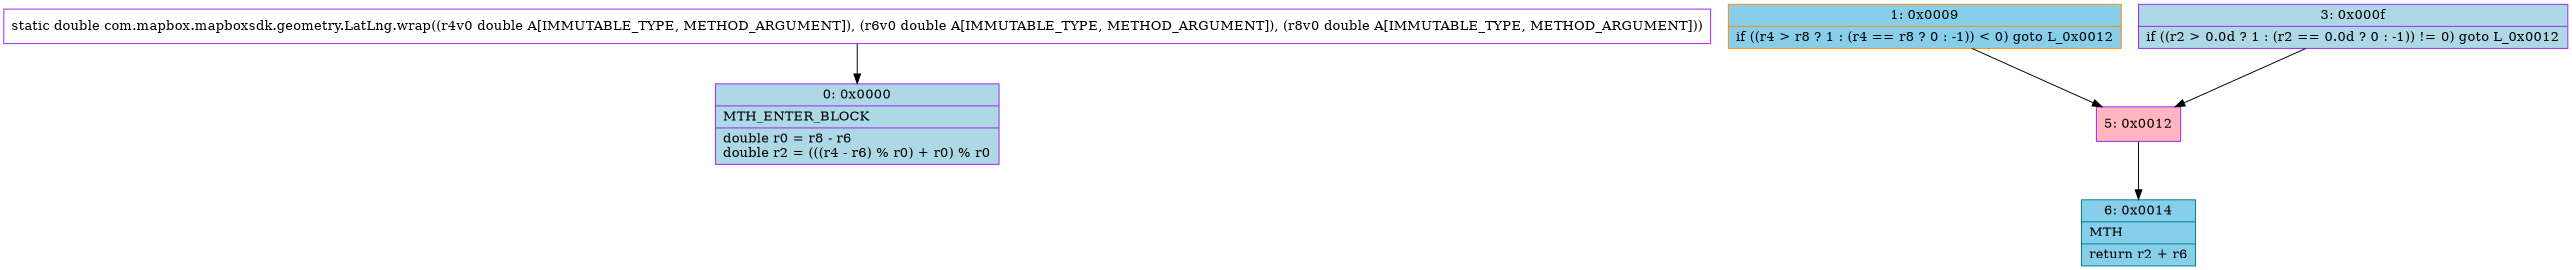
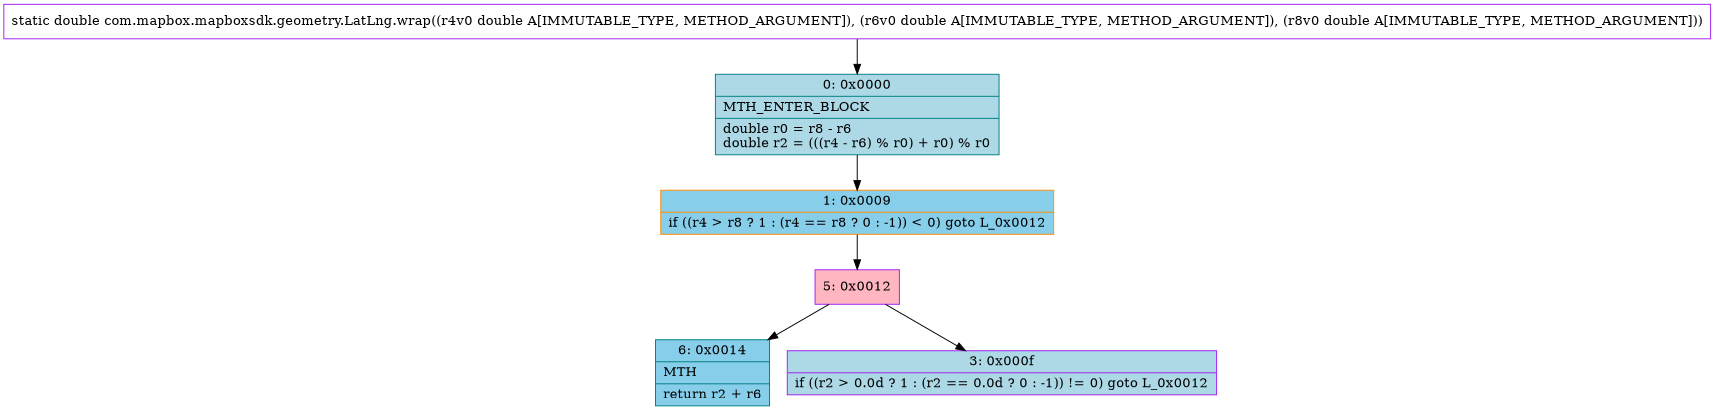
edge "3: 0x000f" -> "5: 0x0012": reversed
node "0: 0x0000": color purple -> teal
edge "0: 0x0000" -> "1: 0x0009": added
